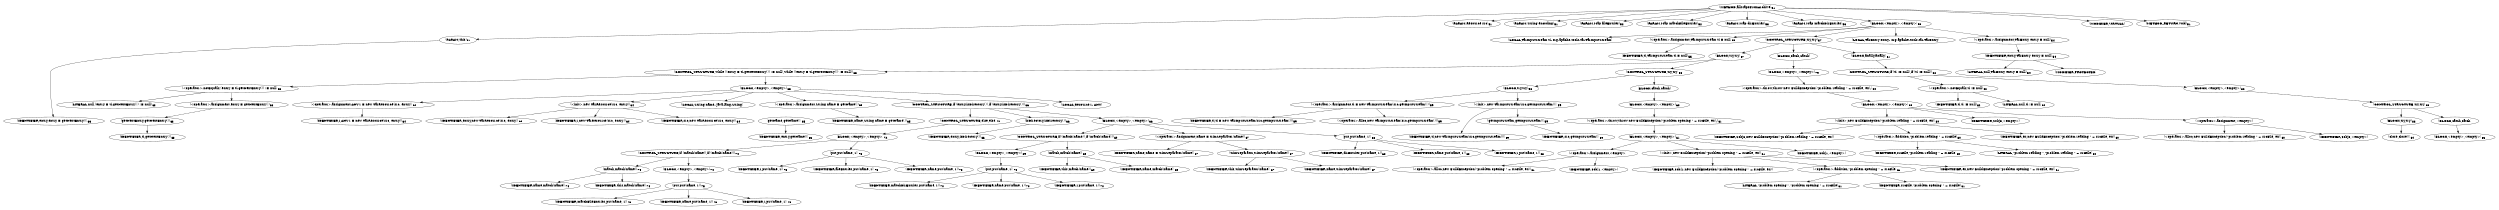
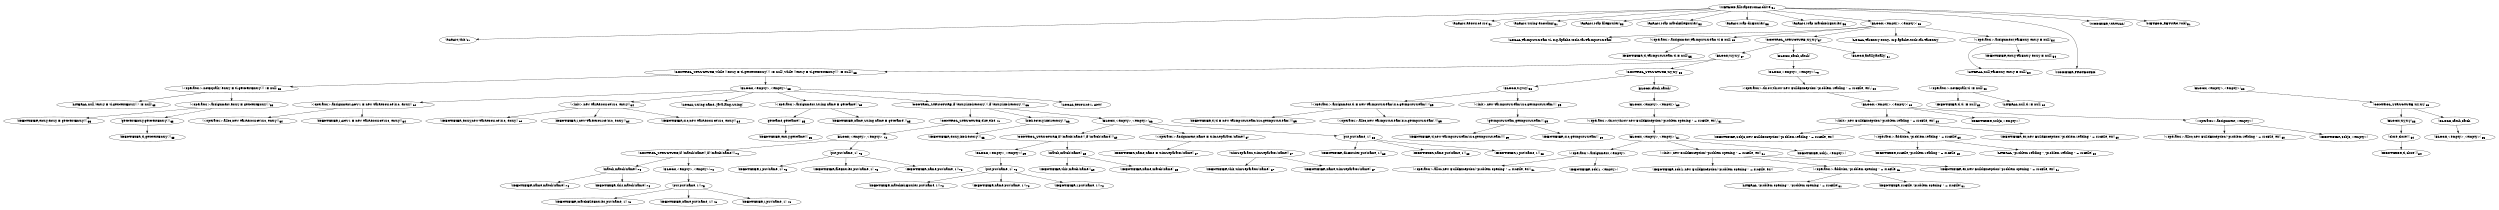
edge "(PARAM,this)" -> "(IDENTIFIER,entry,entry = getNextEntry())": now "(<operator>.assignment,entry = getNextEntry())" -> "(IDENTIFIER,entry,entry = getNextEntry())"
edge "(IDENTIFIER,entry,TarEntry entry = null)" -> "(LITERAL,null,TarEntry entry = null)": now "(<operator>.assignment,TarEntry entry = null)" -> "(LITERAL,null,TarEntry entry = null)"
edge "(IDENTIFIER,entry,TarEntry entry = null)" -> "(MODIFIER,PROTECTED)": now "(METHOD,fillMapsFromArchive)" -> "(MODIFIER,PROTECTED)"
node "(CONTROL_STRUCTURE,if (ti != null),if (ti != null))": removed
edge "(<operator>.assignment,String name = getName())" -> "(getName,getName())": added
edge "(<init>,new TarInputStream(src.getInputStream()))" -> "(IDENTIFIER,ti,new TarInputStream(src.getInputStream()))": now "(getInputStream,getInputStream())" -> "(IDENTIFIER,ti,new TarInputStream(src.getInputStream()))"
node "(<operator>.alloc,new TarResource(src, entry))": added
edge "(<operator>.assignment,name = trimSeparator(name))" -> "(trimSeparator,trimSeparator(name))": removed
node "(IDENTIFIER,ti,close())": added
